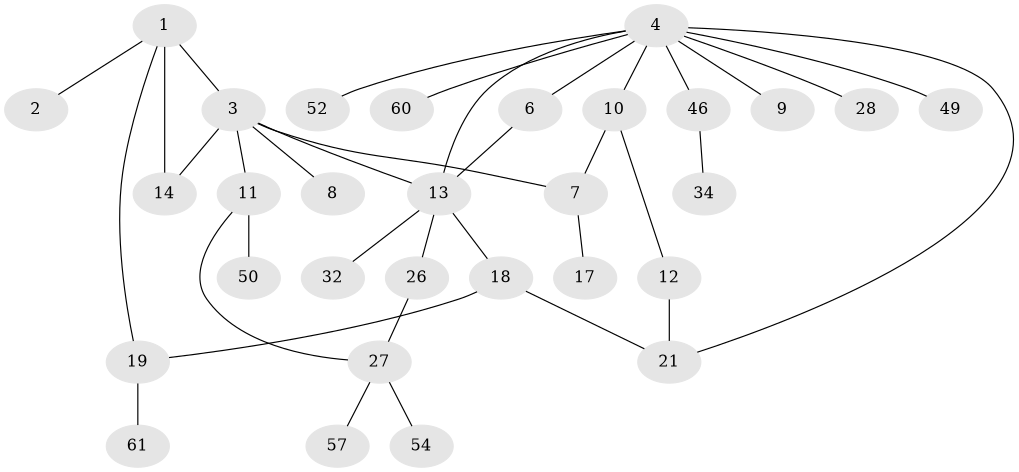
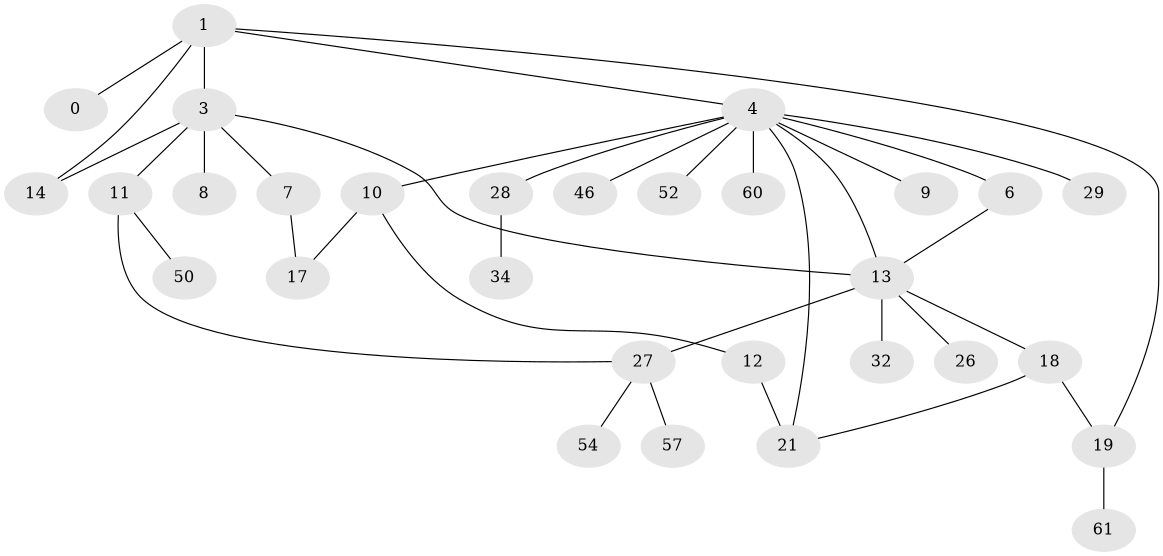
edge "1" -- "4": added
node "2": label "2" -> "0"
node "49": label "49" -> "29"
edge "10" -- "7": now "10" -- "17"
edge "46" -- "34": now "28" -- "34"
edge "26" -- "27": now "13" -- "27"
